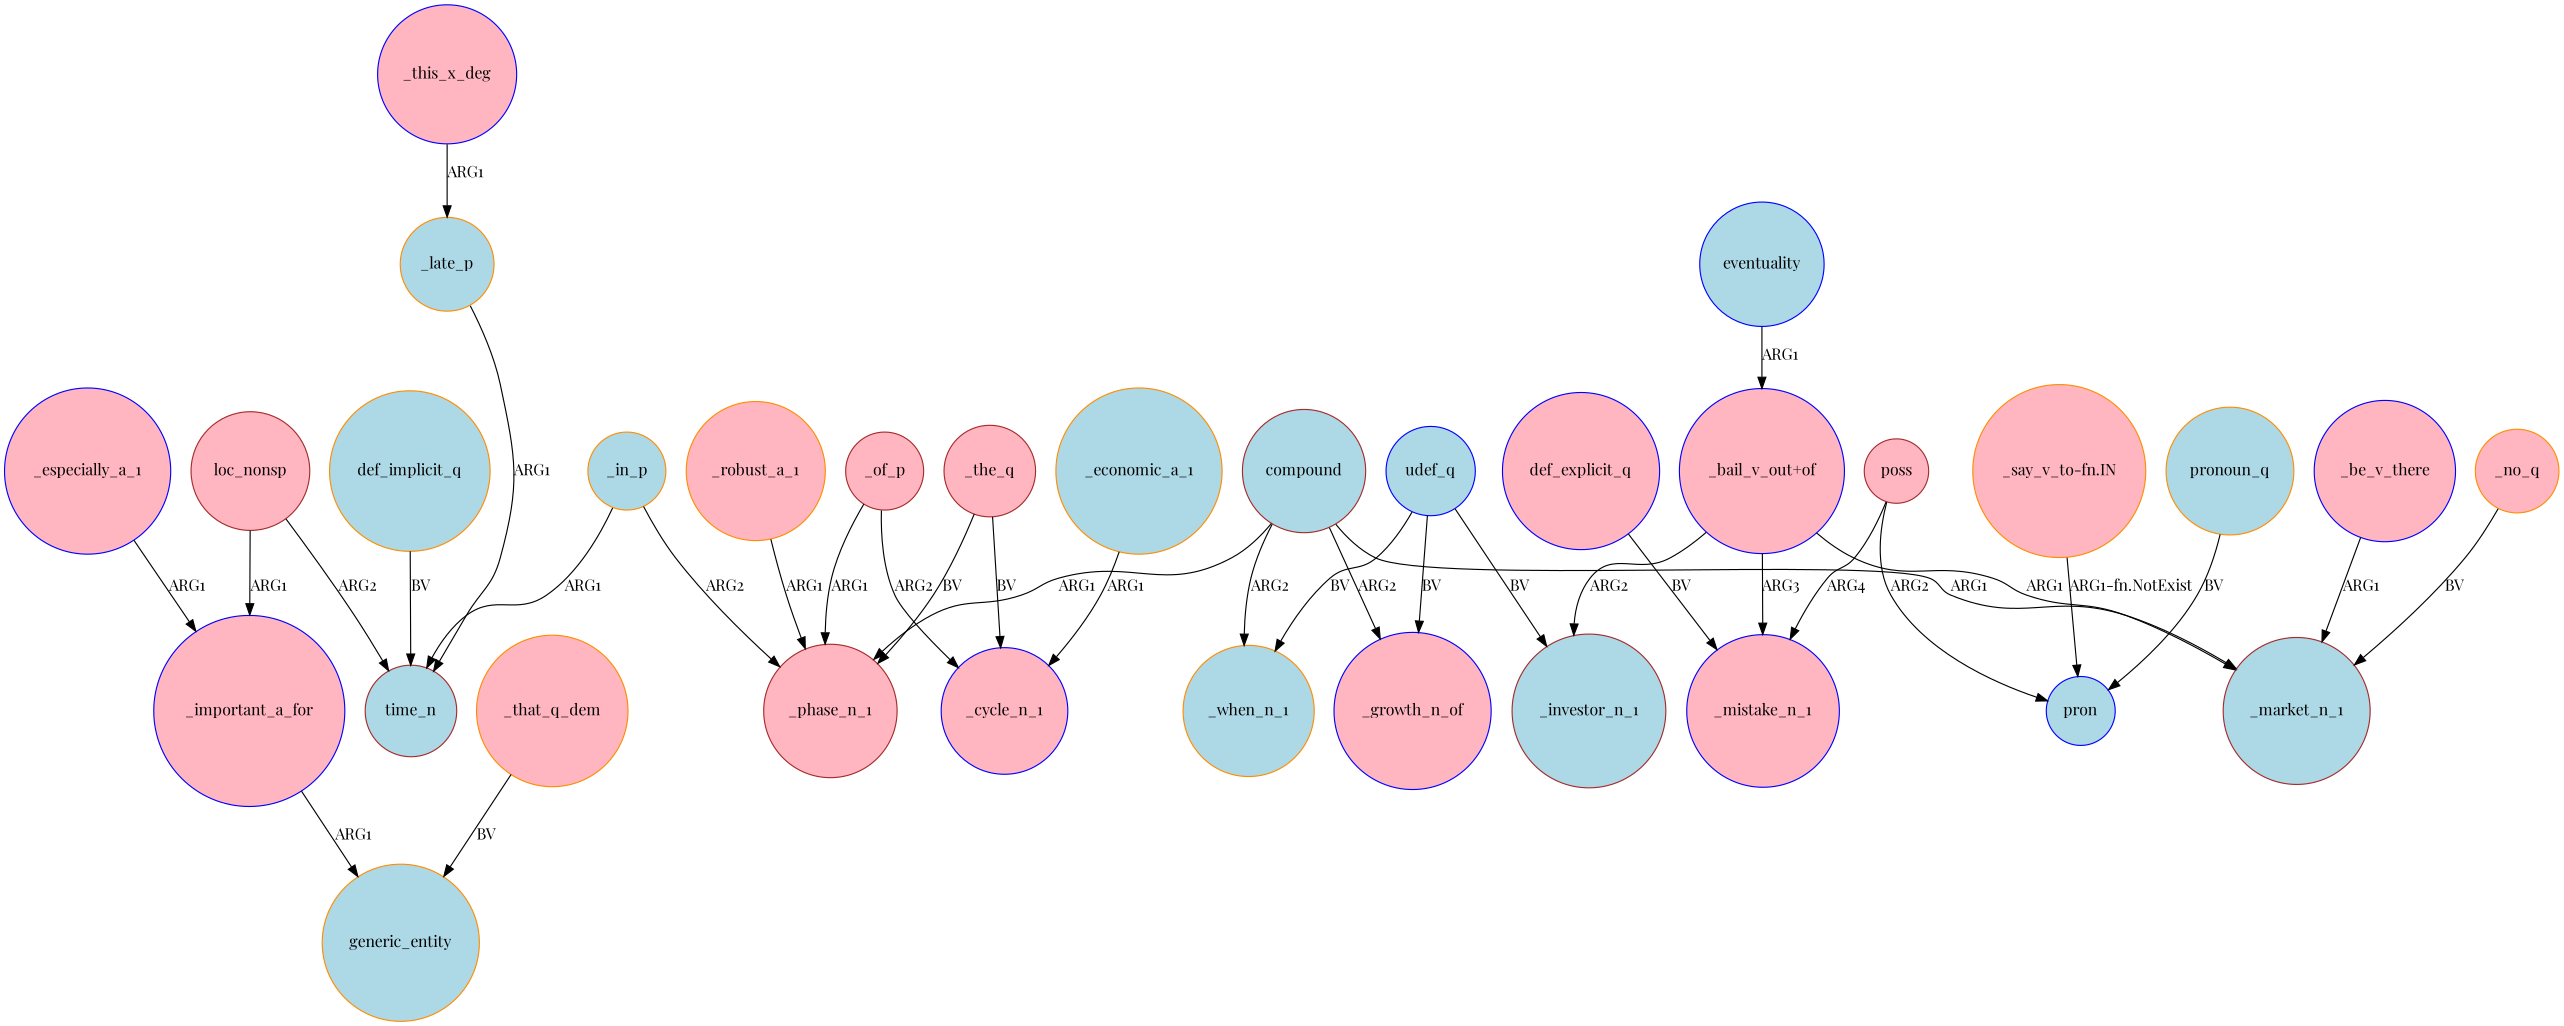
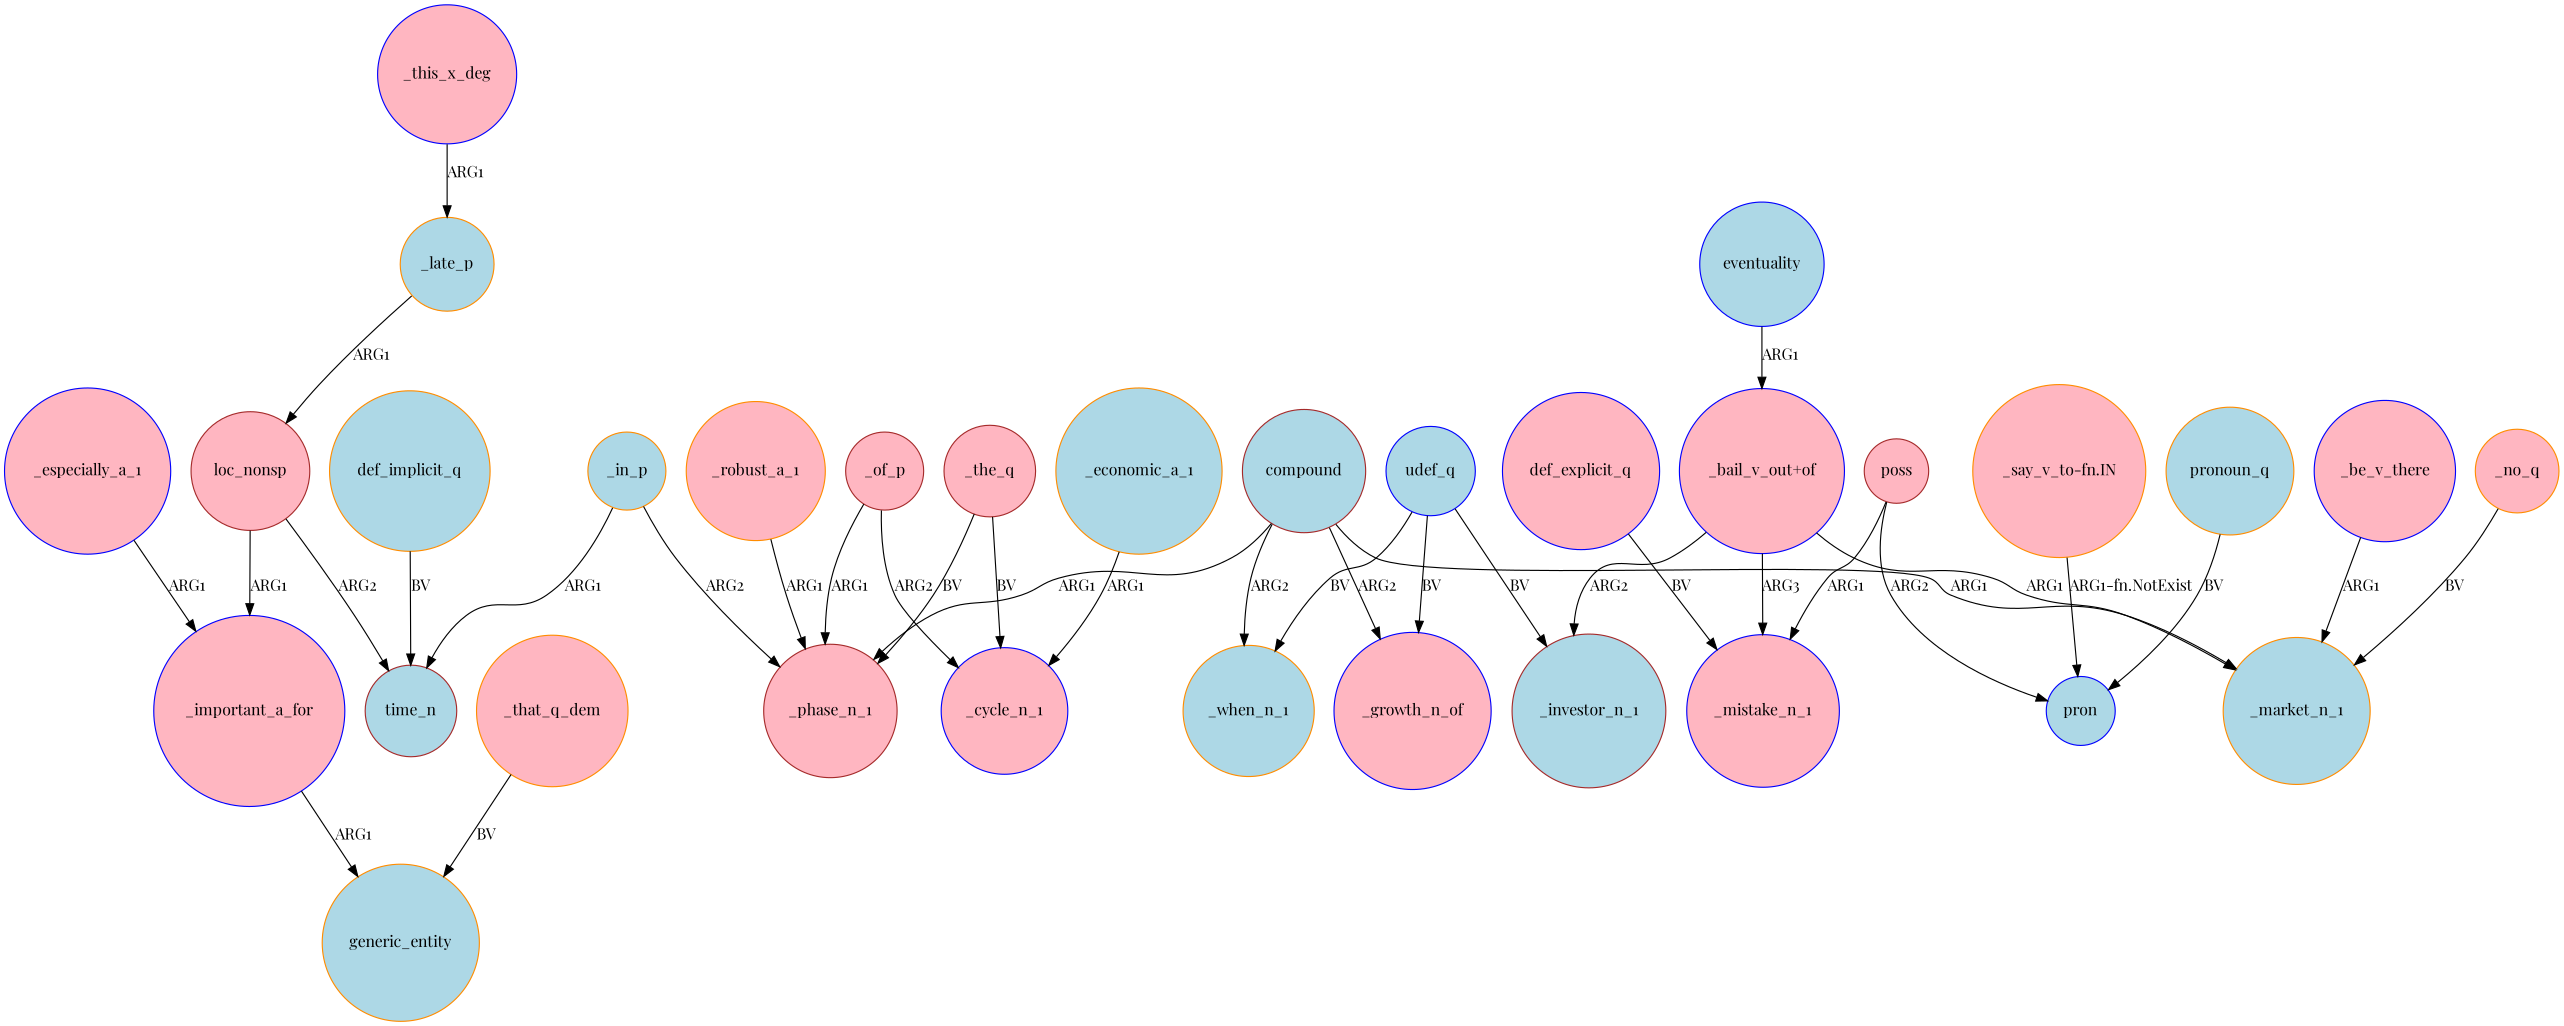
edge "_late_p" -> "time_n": now "_late_p" -> "loc_nonsp"
edge "poss" -> "_mistake_n_1": label "ARG4" -> "ARG1"
node "_market_n_1": color brown -> darkorange
